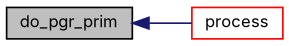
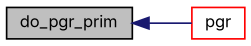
node "process": label "process" -> "pgr"
